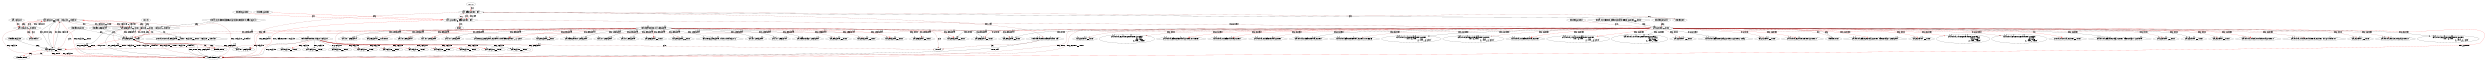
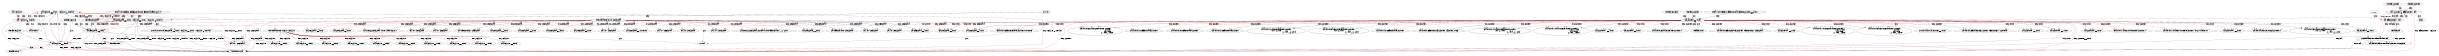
edge "(Call,pContext == NULL)" -> "(Call,android::Effect_setEnabled(pContext, LVM_FALSE))": now "(Identifier,self)" -> "(Call,android::Effect_setEnabled(pContext, LVM_FALSE))"
edge "(MethodParameterIn,effect_handle_t  self)" -> "1000109": now "(Call,android::Effect_setEnabled(pContext, LVM_TRUE))" -> "1000109"
